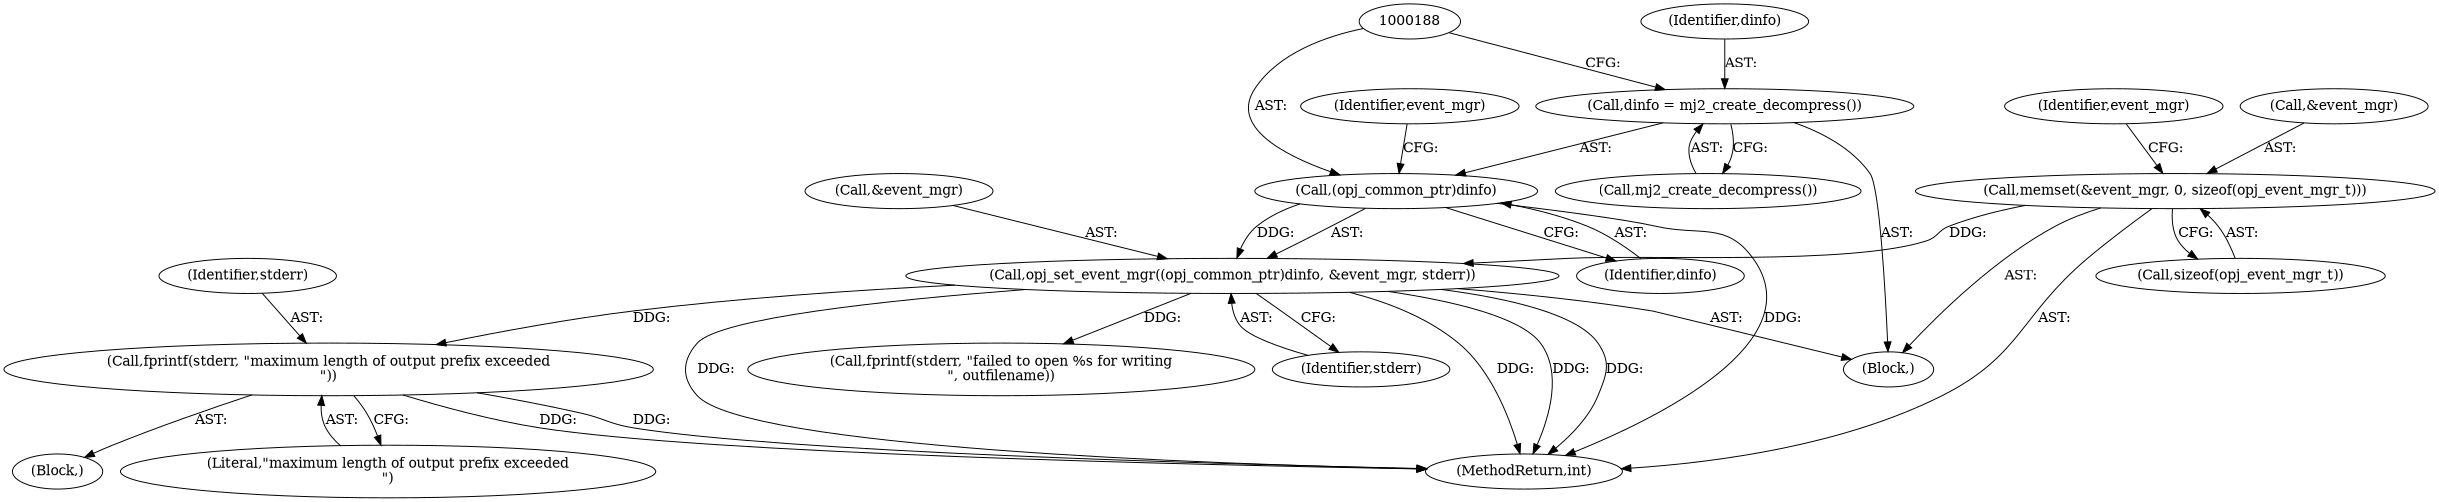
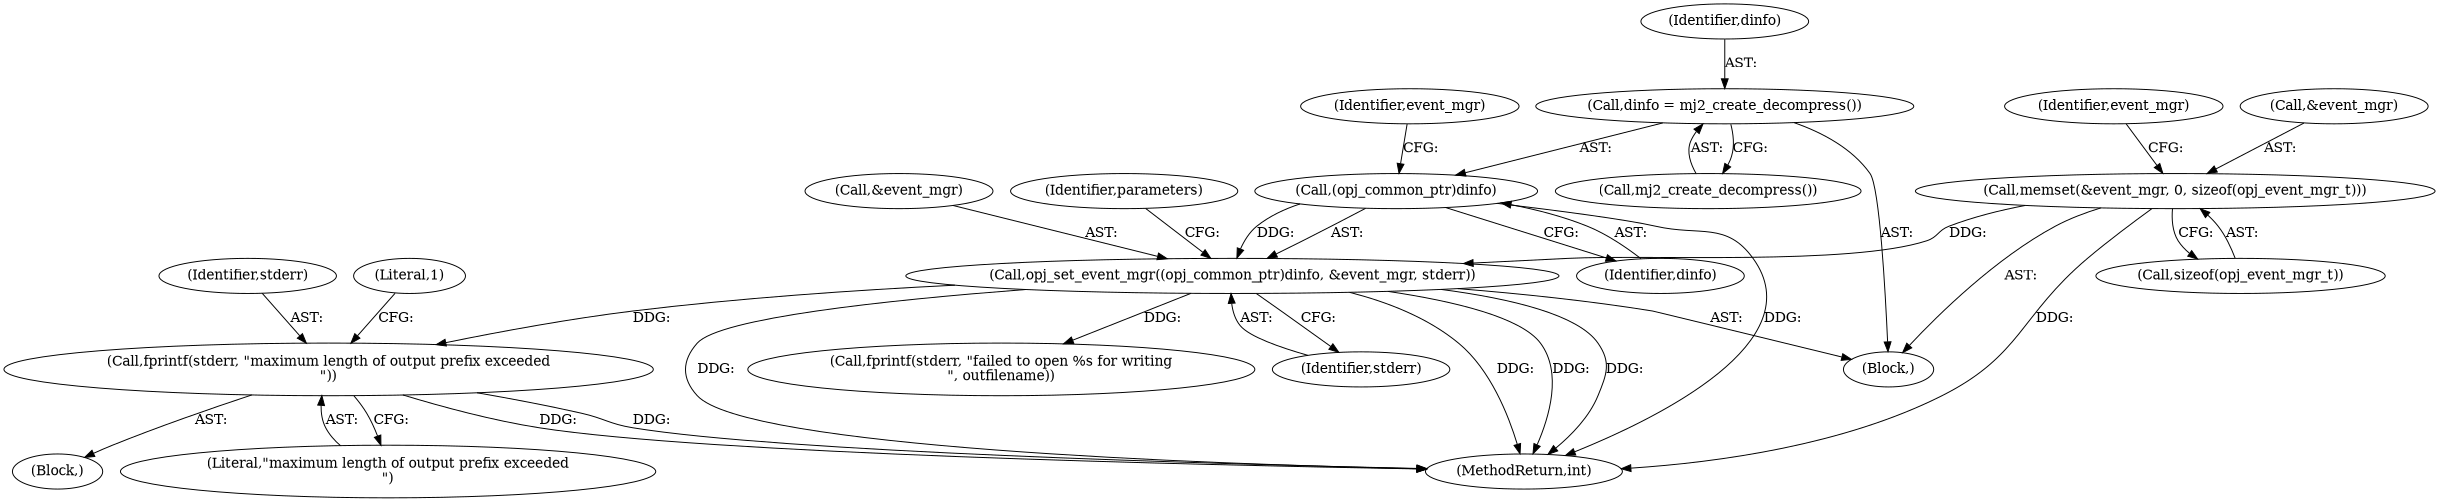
node "1000188": removed
node "(Identifier,parameters)": added
node "(Literal,1)": added
edge "(Call,memset(&event_mgr, 0, sizeof(opj_event_mgr_t)))" -> "(MethodReturn,int)": label "AST: " -> "DDG: "
